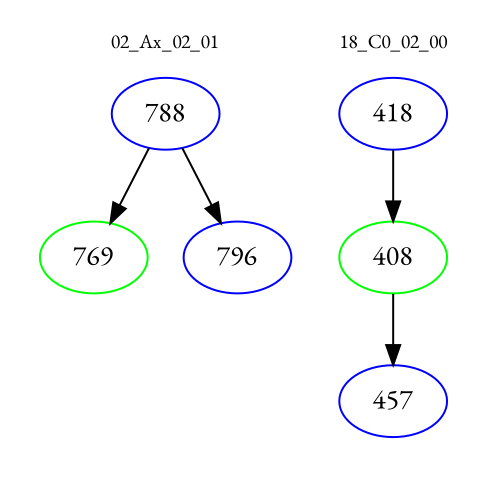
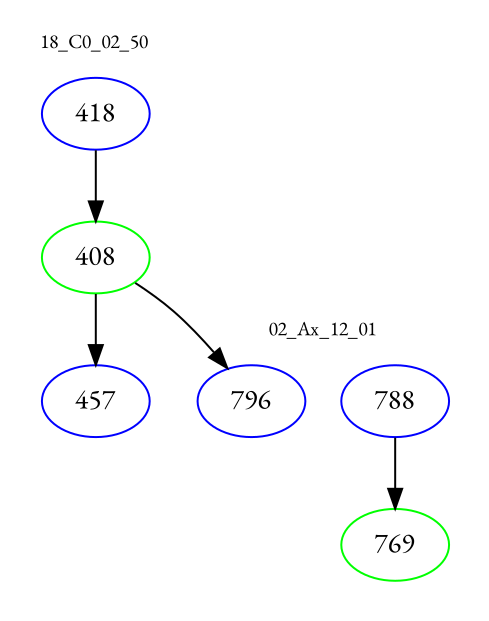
cluster "02_Ax_02_01": label "02_Ax_02_01" -> "02_Ax_12_01"
cluster "18_C0_02_00": label "18_C0_02_00" -> "18_C0_02_50"
edge "788" -> "796": now "408" -> "796"
